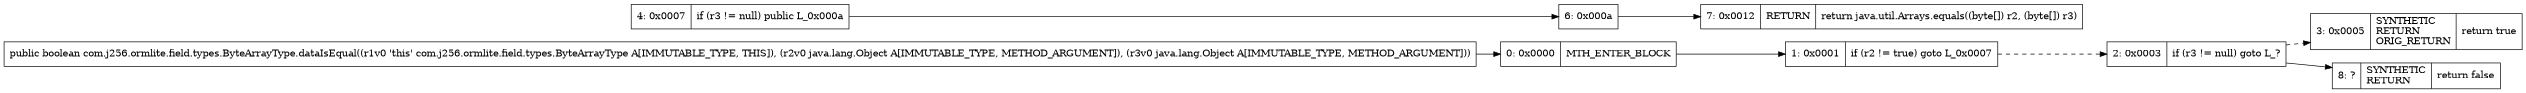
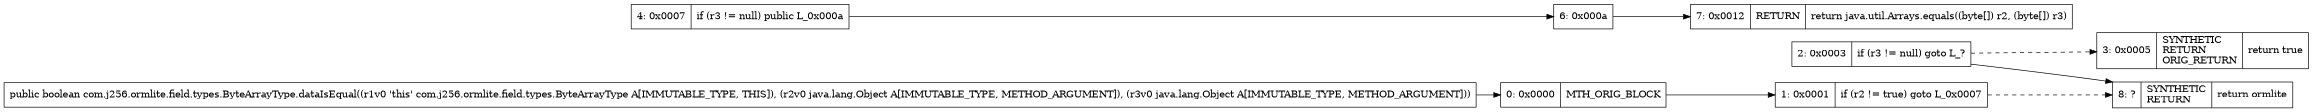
node "0: 0x0000": text "MTH_ENTER_BLOCK" -> "MTH_ORIG_BLOCK"
edge "1: 0x0001" -> "2: 0x0003": now "1: 0x0001" -> "8: ?"
node "8: ?": text "return false" -> "return ormlite"
